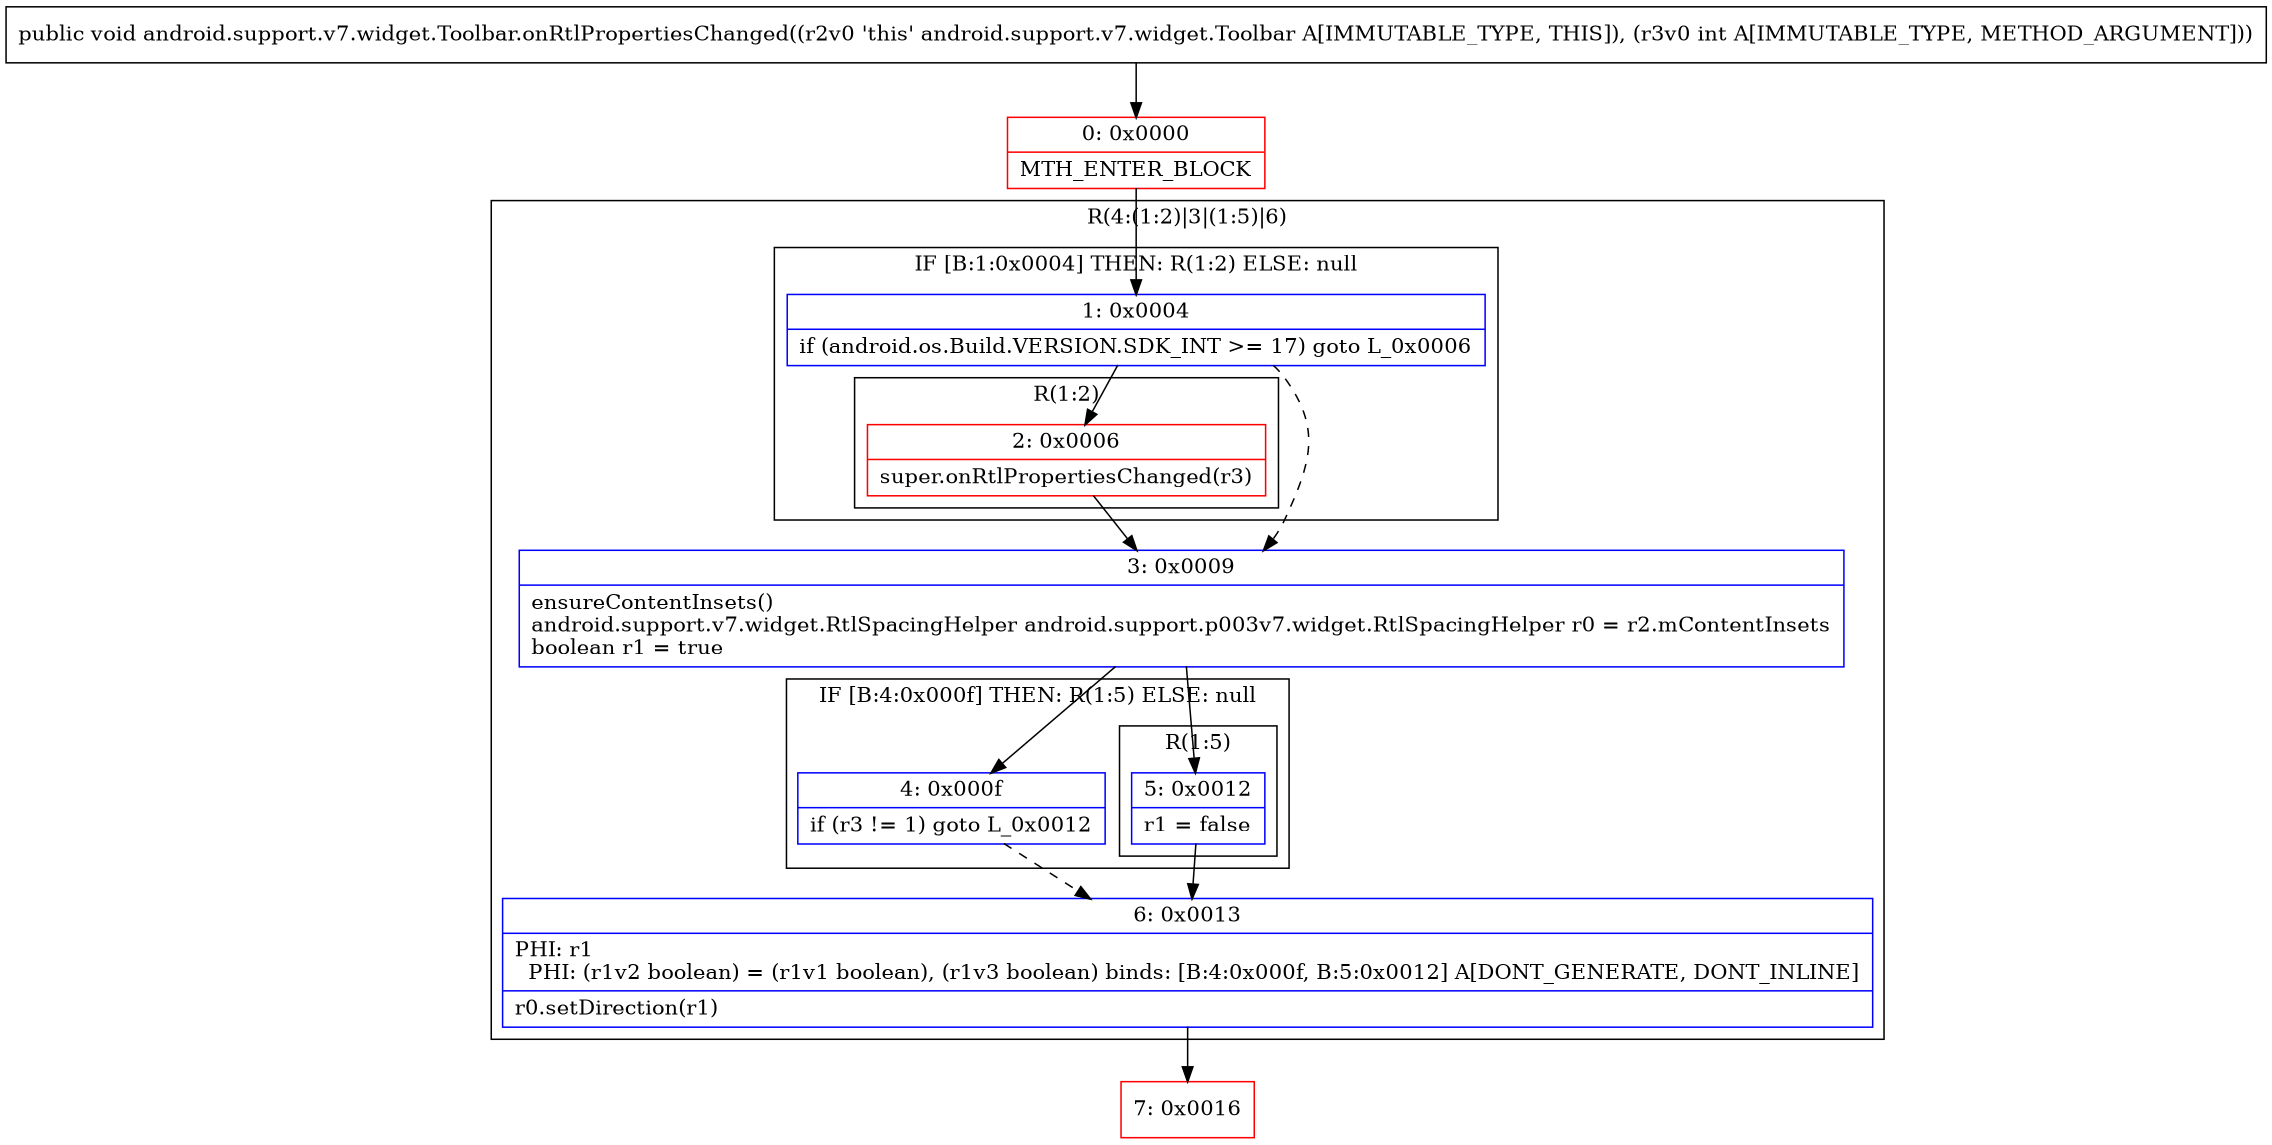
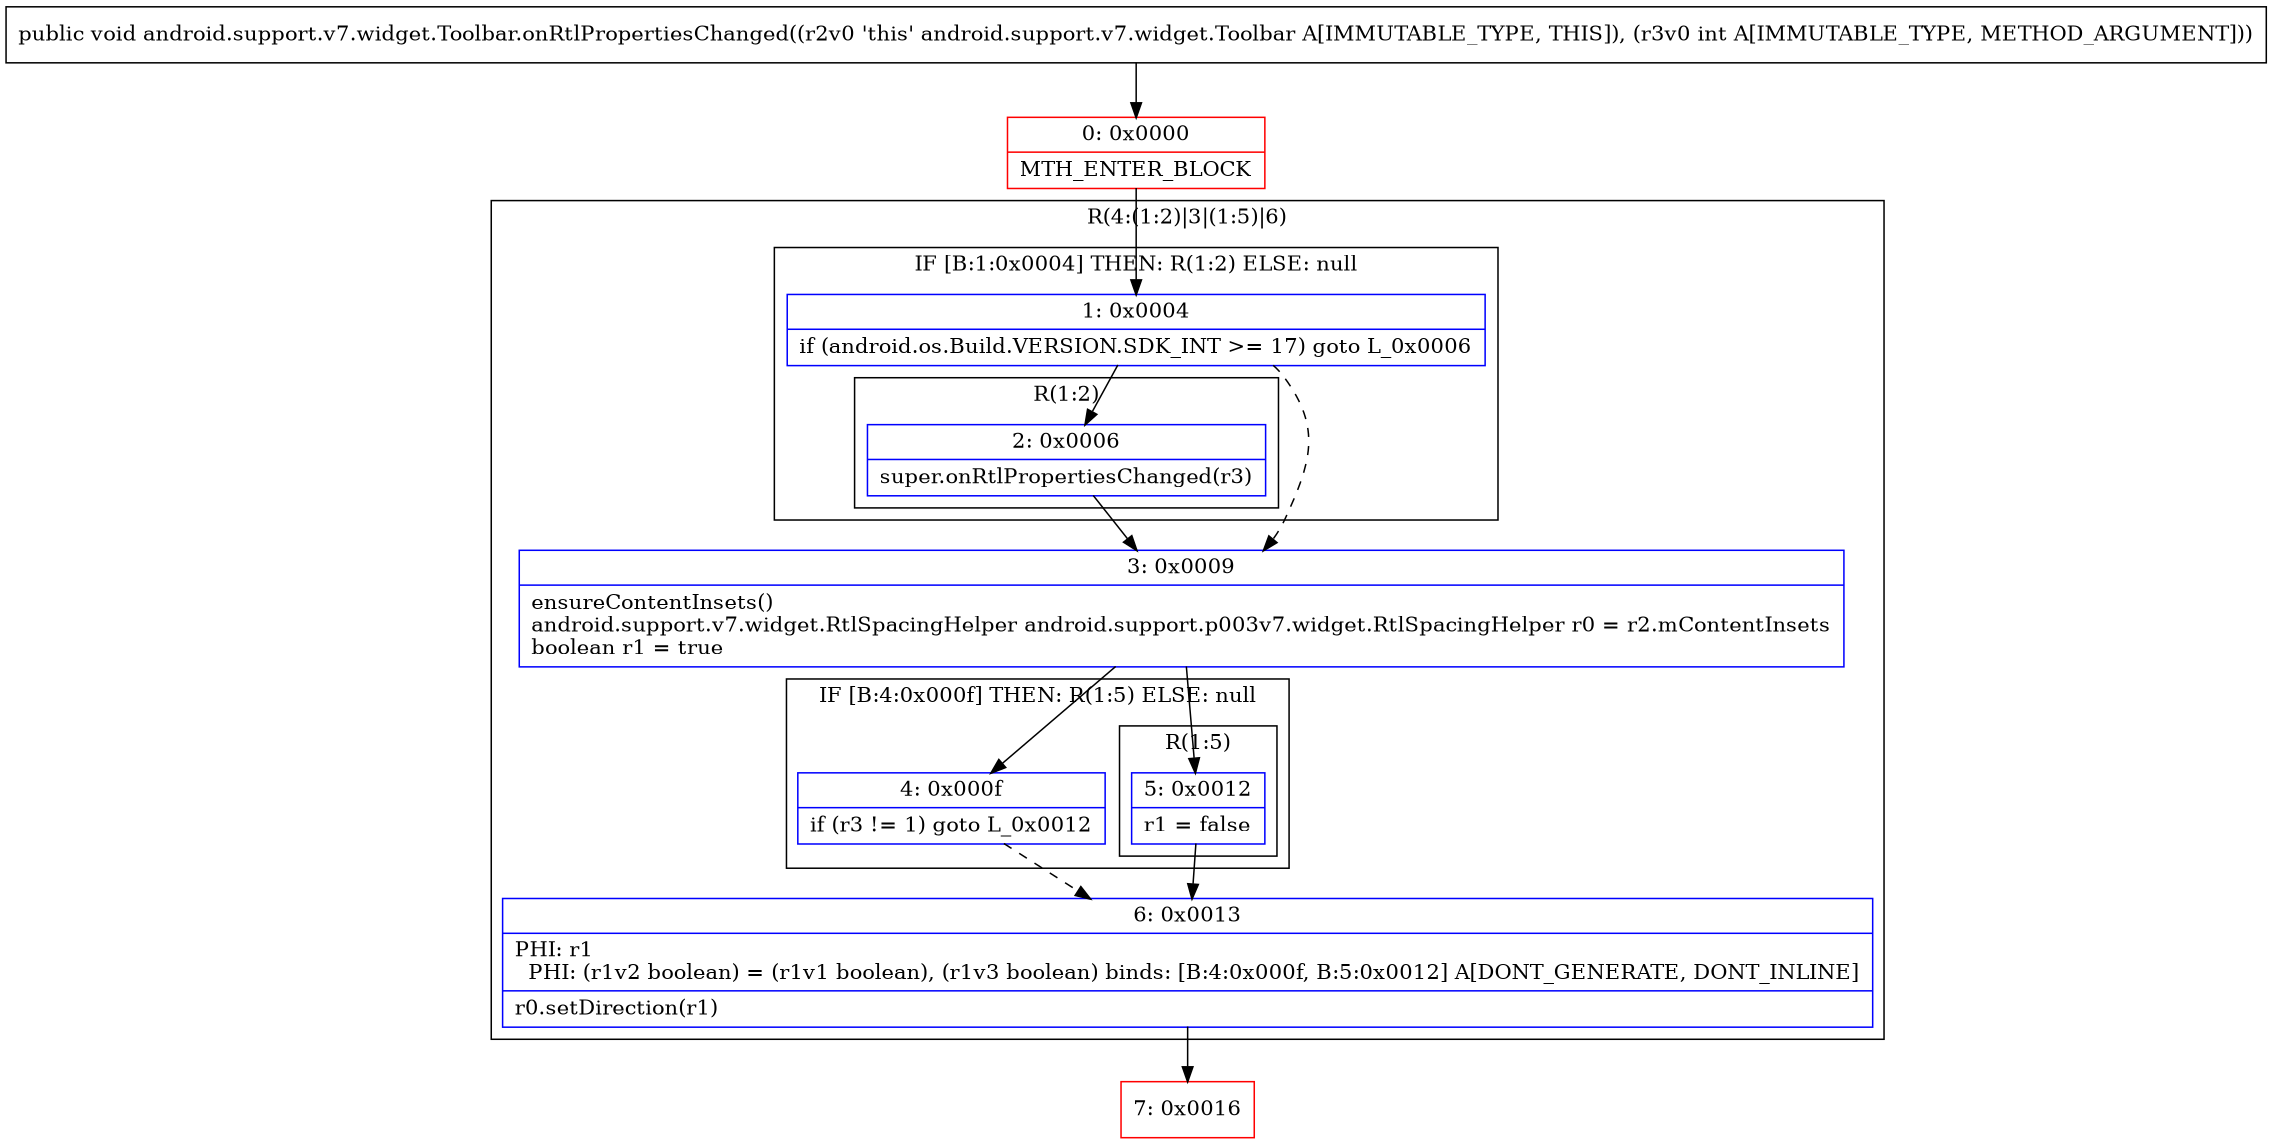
node "2: 0x0006": color red -> blue
